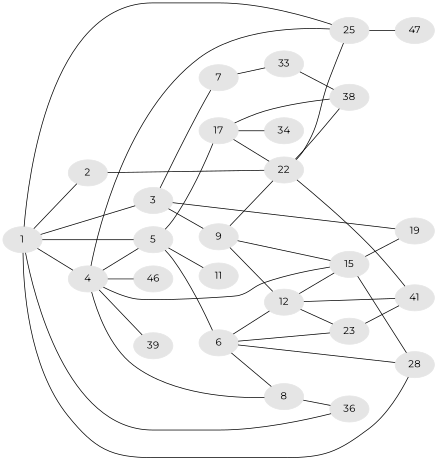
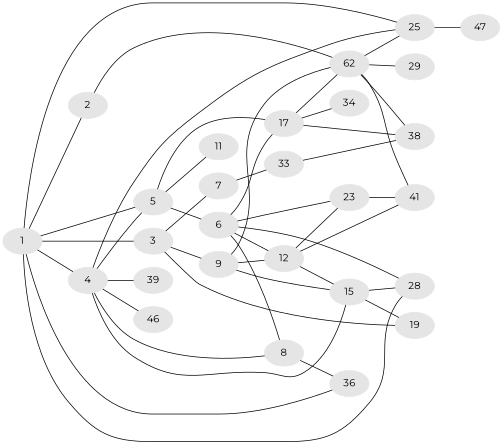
node "29": added
edge "17" -- "6": added
node "22": label "22" -> "62"
